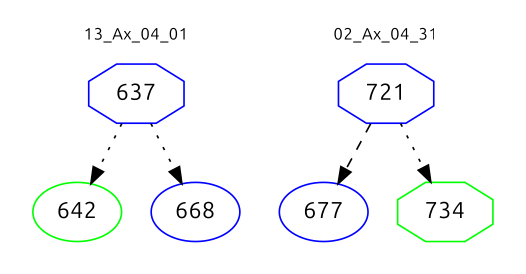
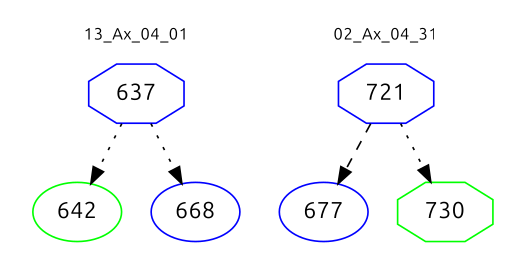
node "734": label "734" -> "730"
